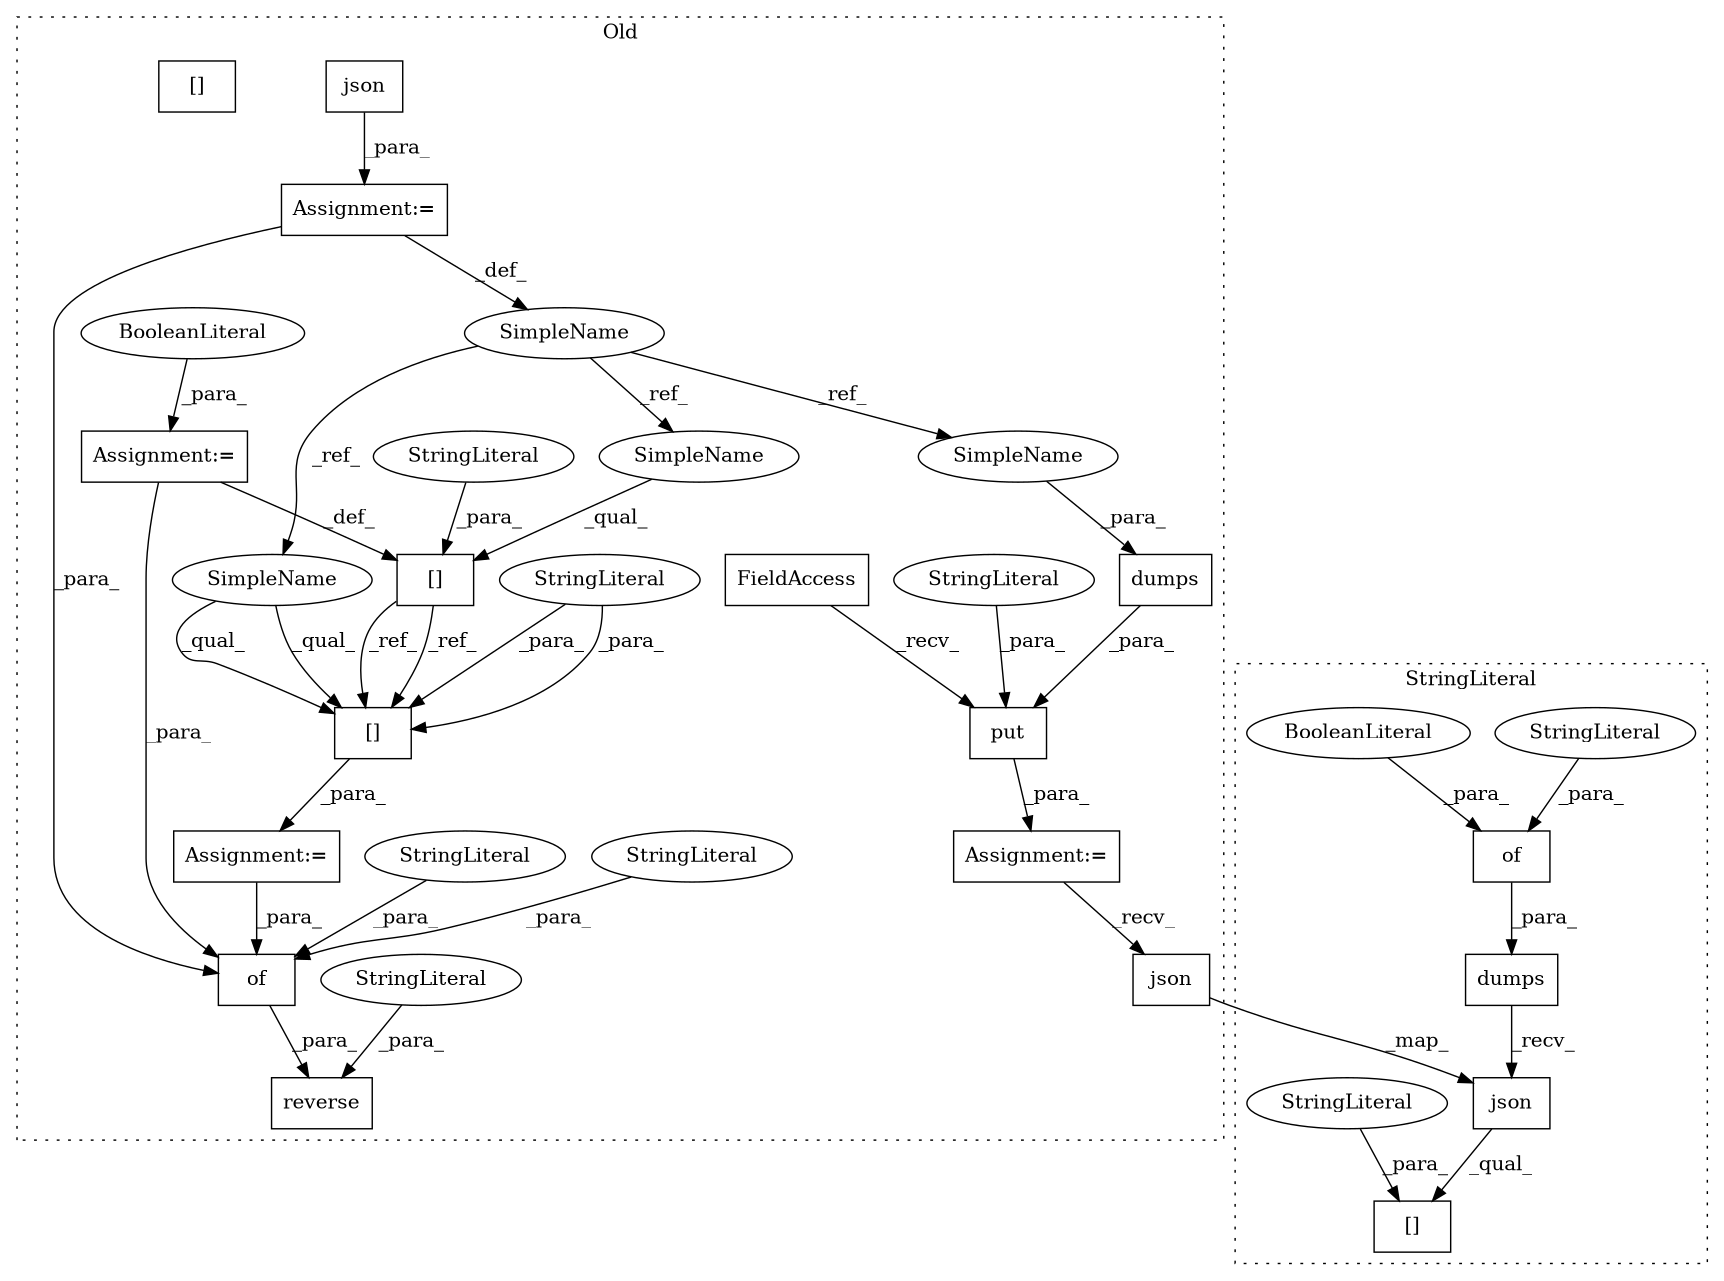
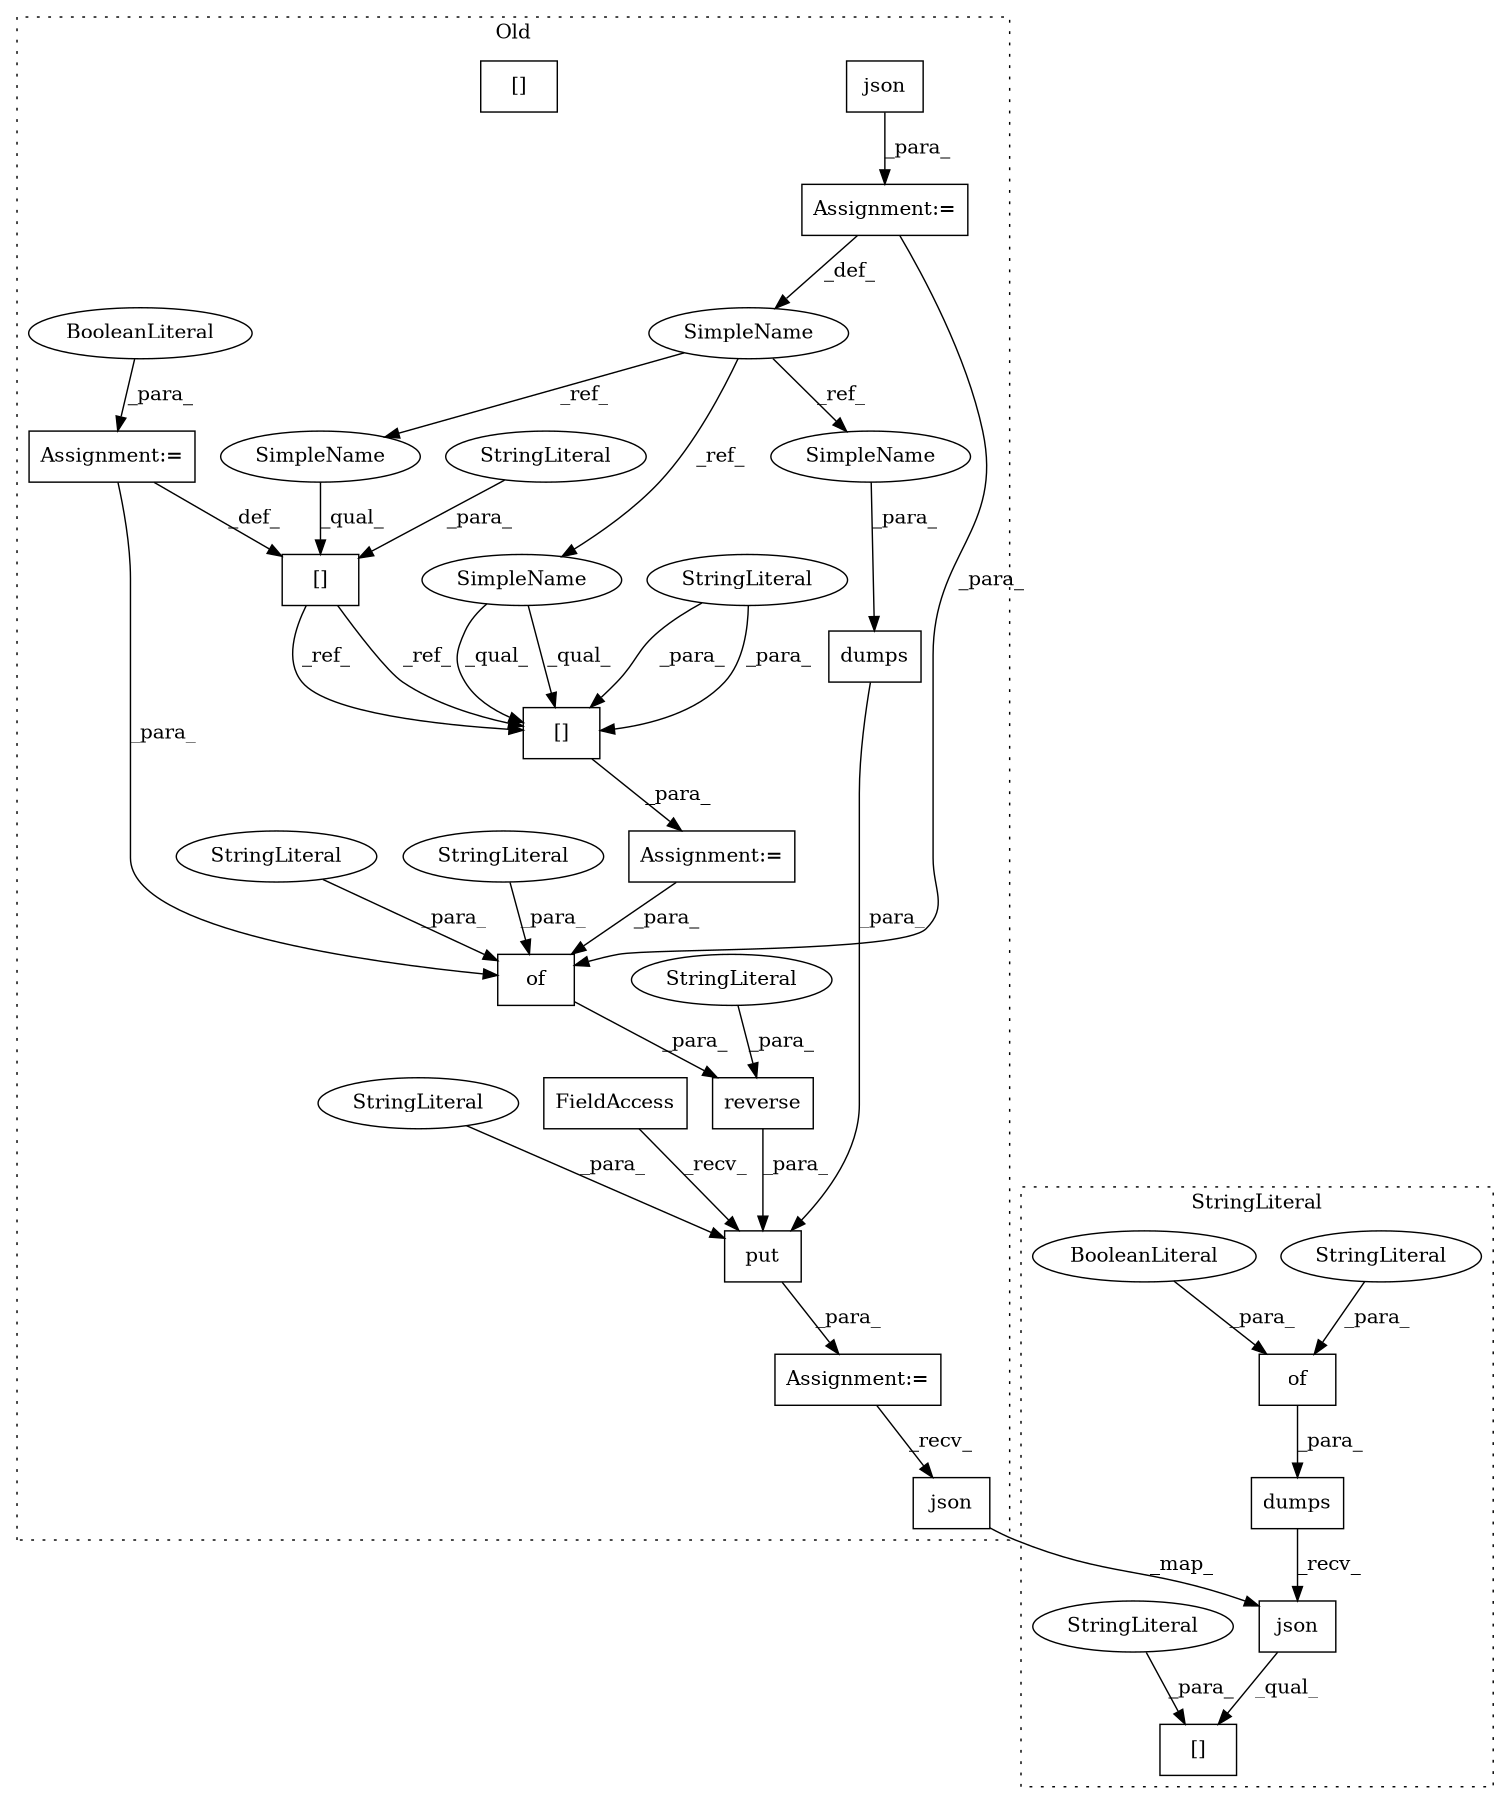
edge "reverse" -> "put": added, label "_para_"
